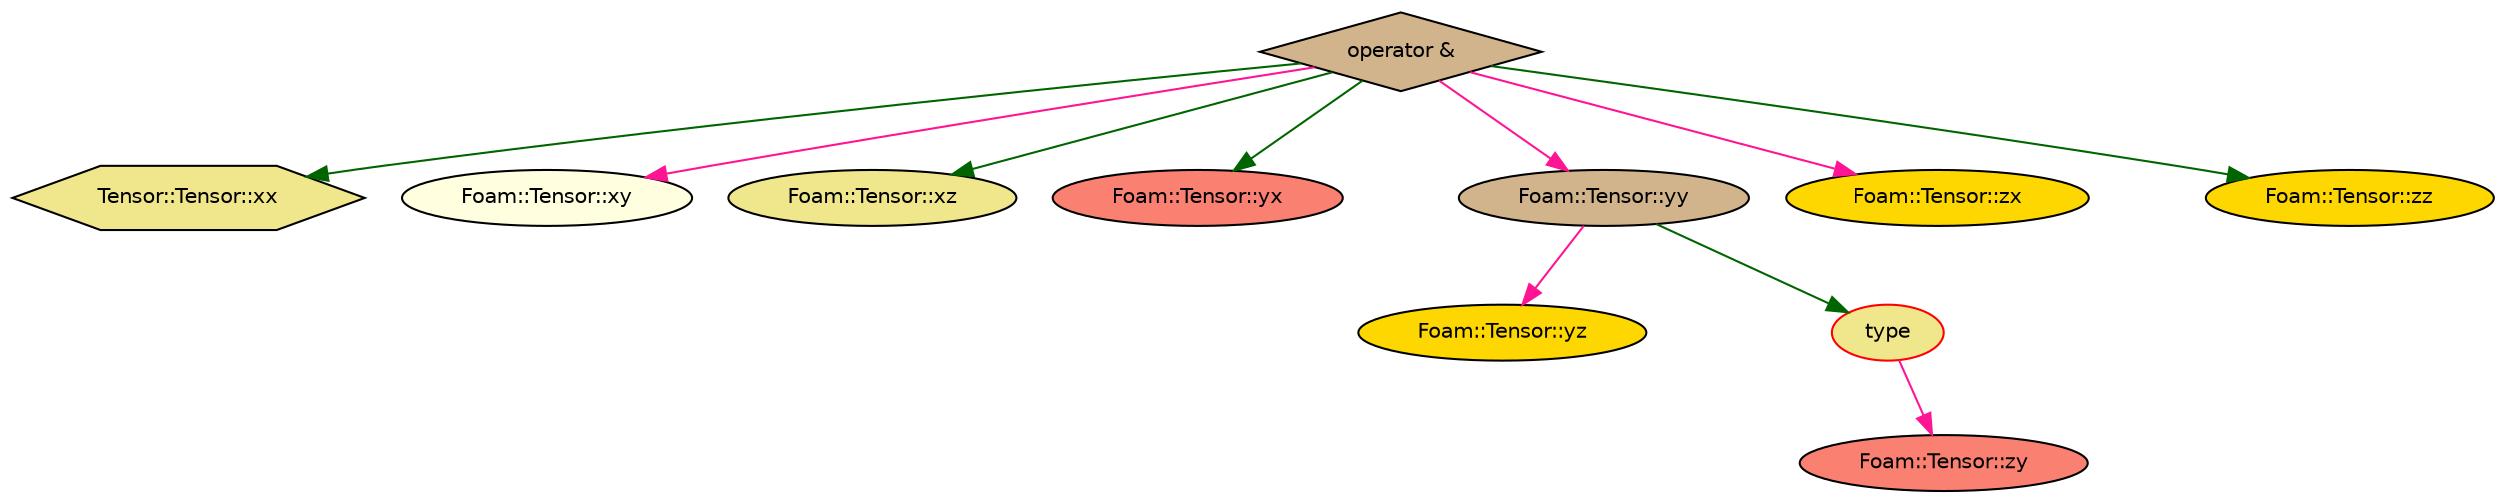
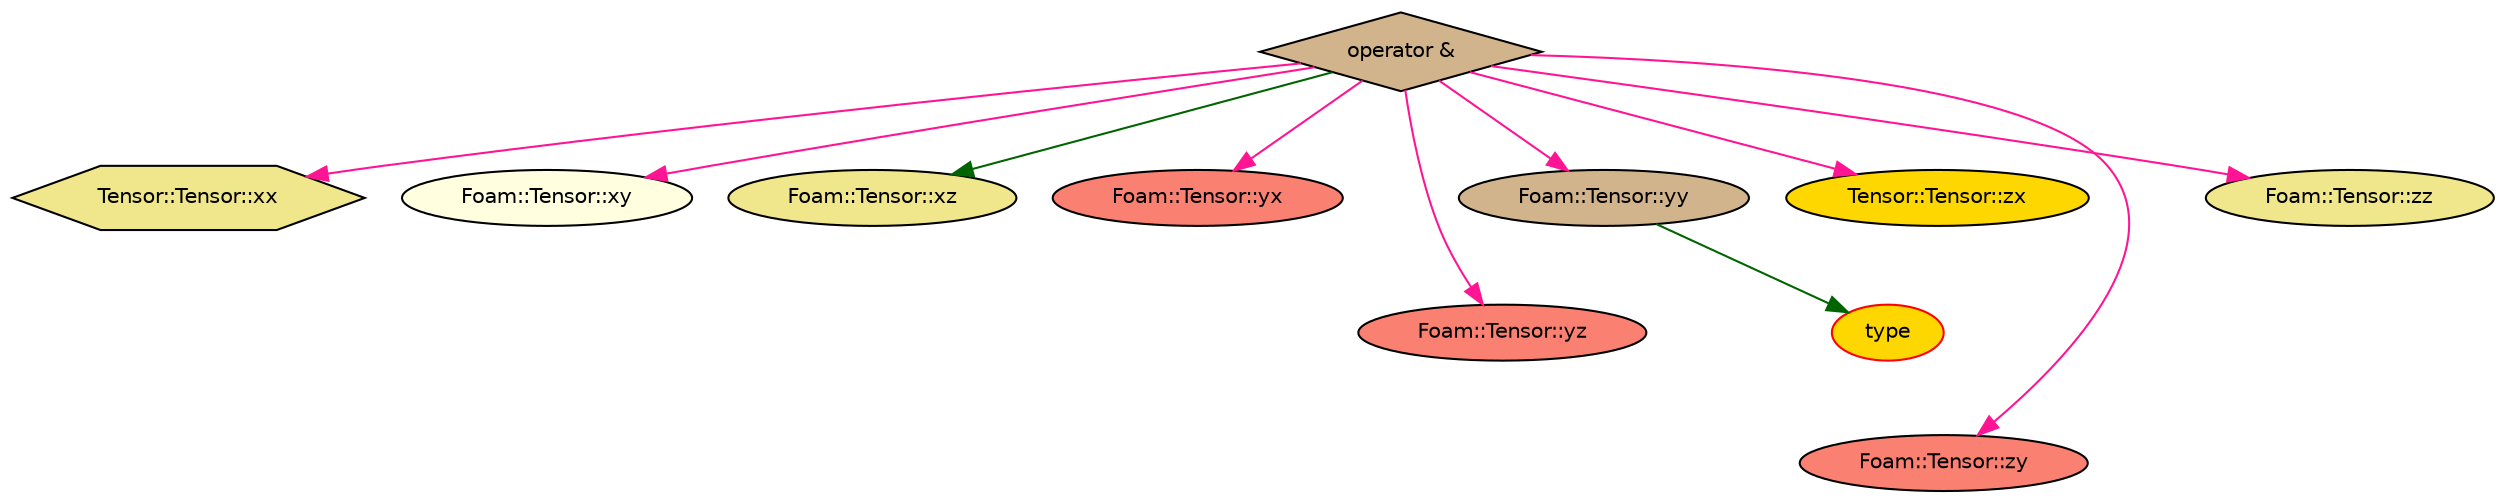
edge "operator &" -> "Tensor::Tensor::xx": color darkgreen -> deeppink
edge "operator &" -> "Foam::Tensor::zz": color darkgreen -> deeppink
edge "operator &" -> "Foam::Tensor::yx": color darkgreen -> deeppink
node "Foam::Tensor::zx": label "Foam::Tensor::zx" -> "Tensor::Tensor::zx"
node "Foam::Tensor::zz": fillcolor gold -> khaki
edge "Foam::Tensor::yy" -> "Foam::Tensor::yz": now "operator &" -> "Foam::Tensor::yz"
node "Foam::Tensor::yz": fillcolor gold -> salmon
node "type": fillcolor khaki -> gold
edge "type" -> "Foam::Tensor::zy": now "operator &" -> "Foam::Tensor::zy"
